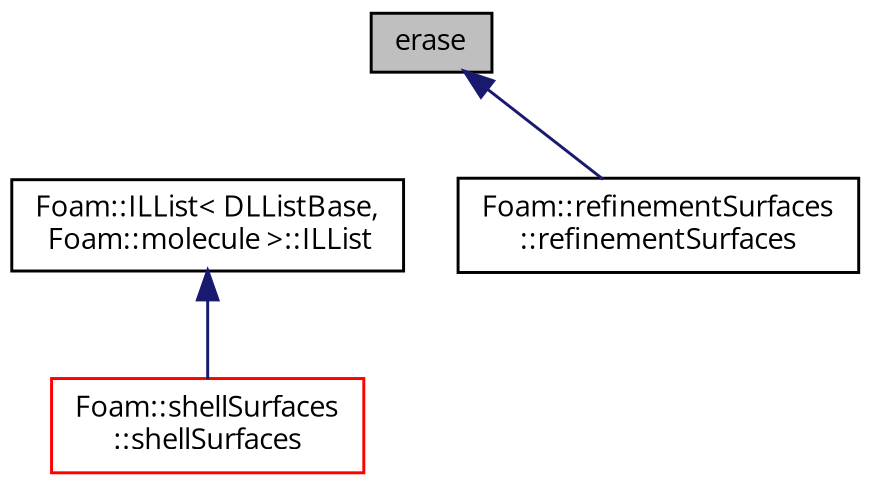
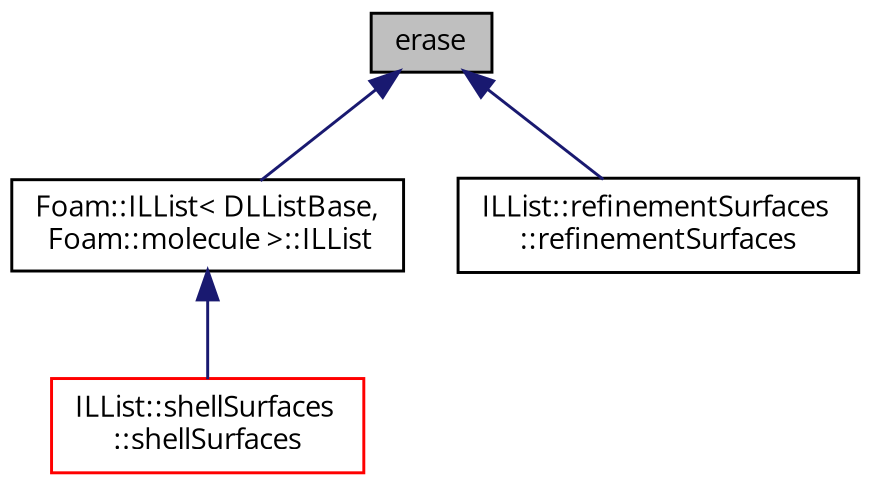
edge "Foam::ILList< DLListBase, Foam::molecule >::ILList" -> "erase": added
node "Foam::refinementSurfaces ::refinementSurfaces": label "Foam::refinementSurfaces ::refinementSurfaces" -> "ILList::refinementSurfaces ::refinementSurfaces"
node "Foam::shellSurfaces ::shellSurfaces": label "Foam::shellSurfaces ::shellSurfaces" -> "ILList::shellSurfaces ::shellSurfaces"
